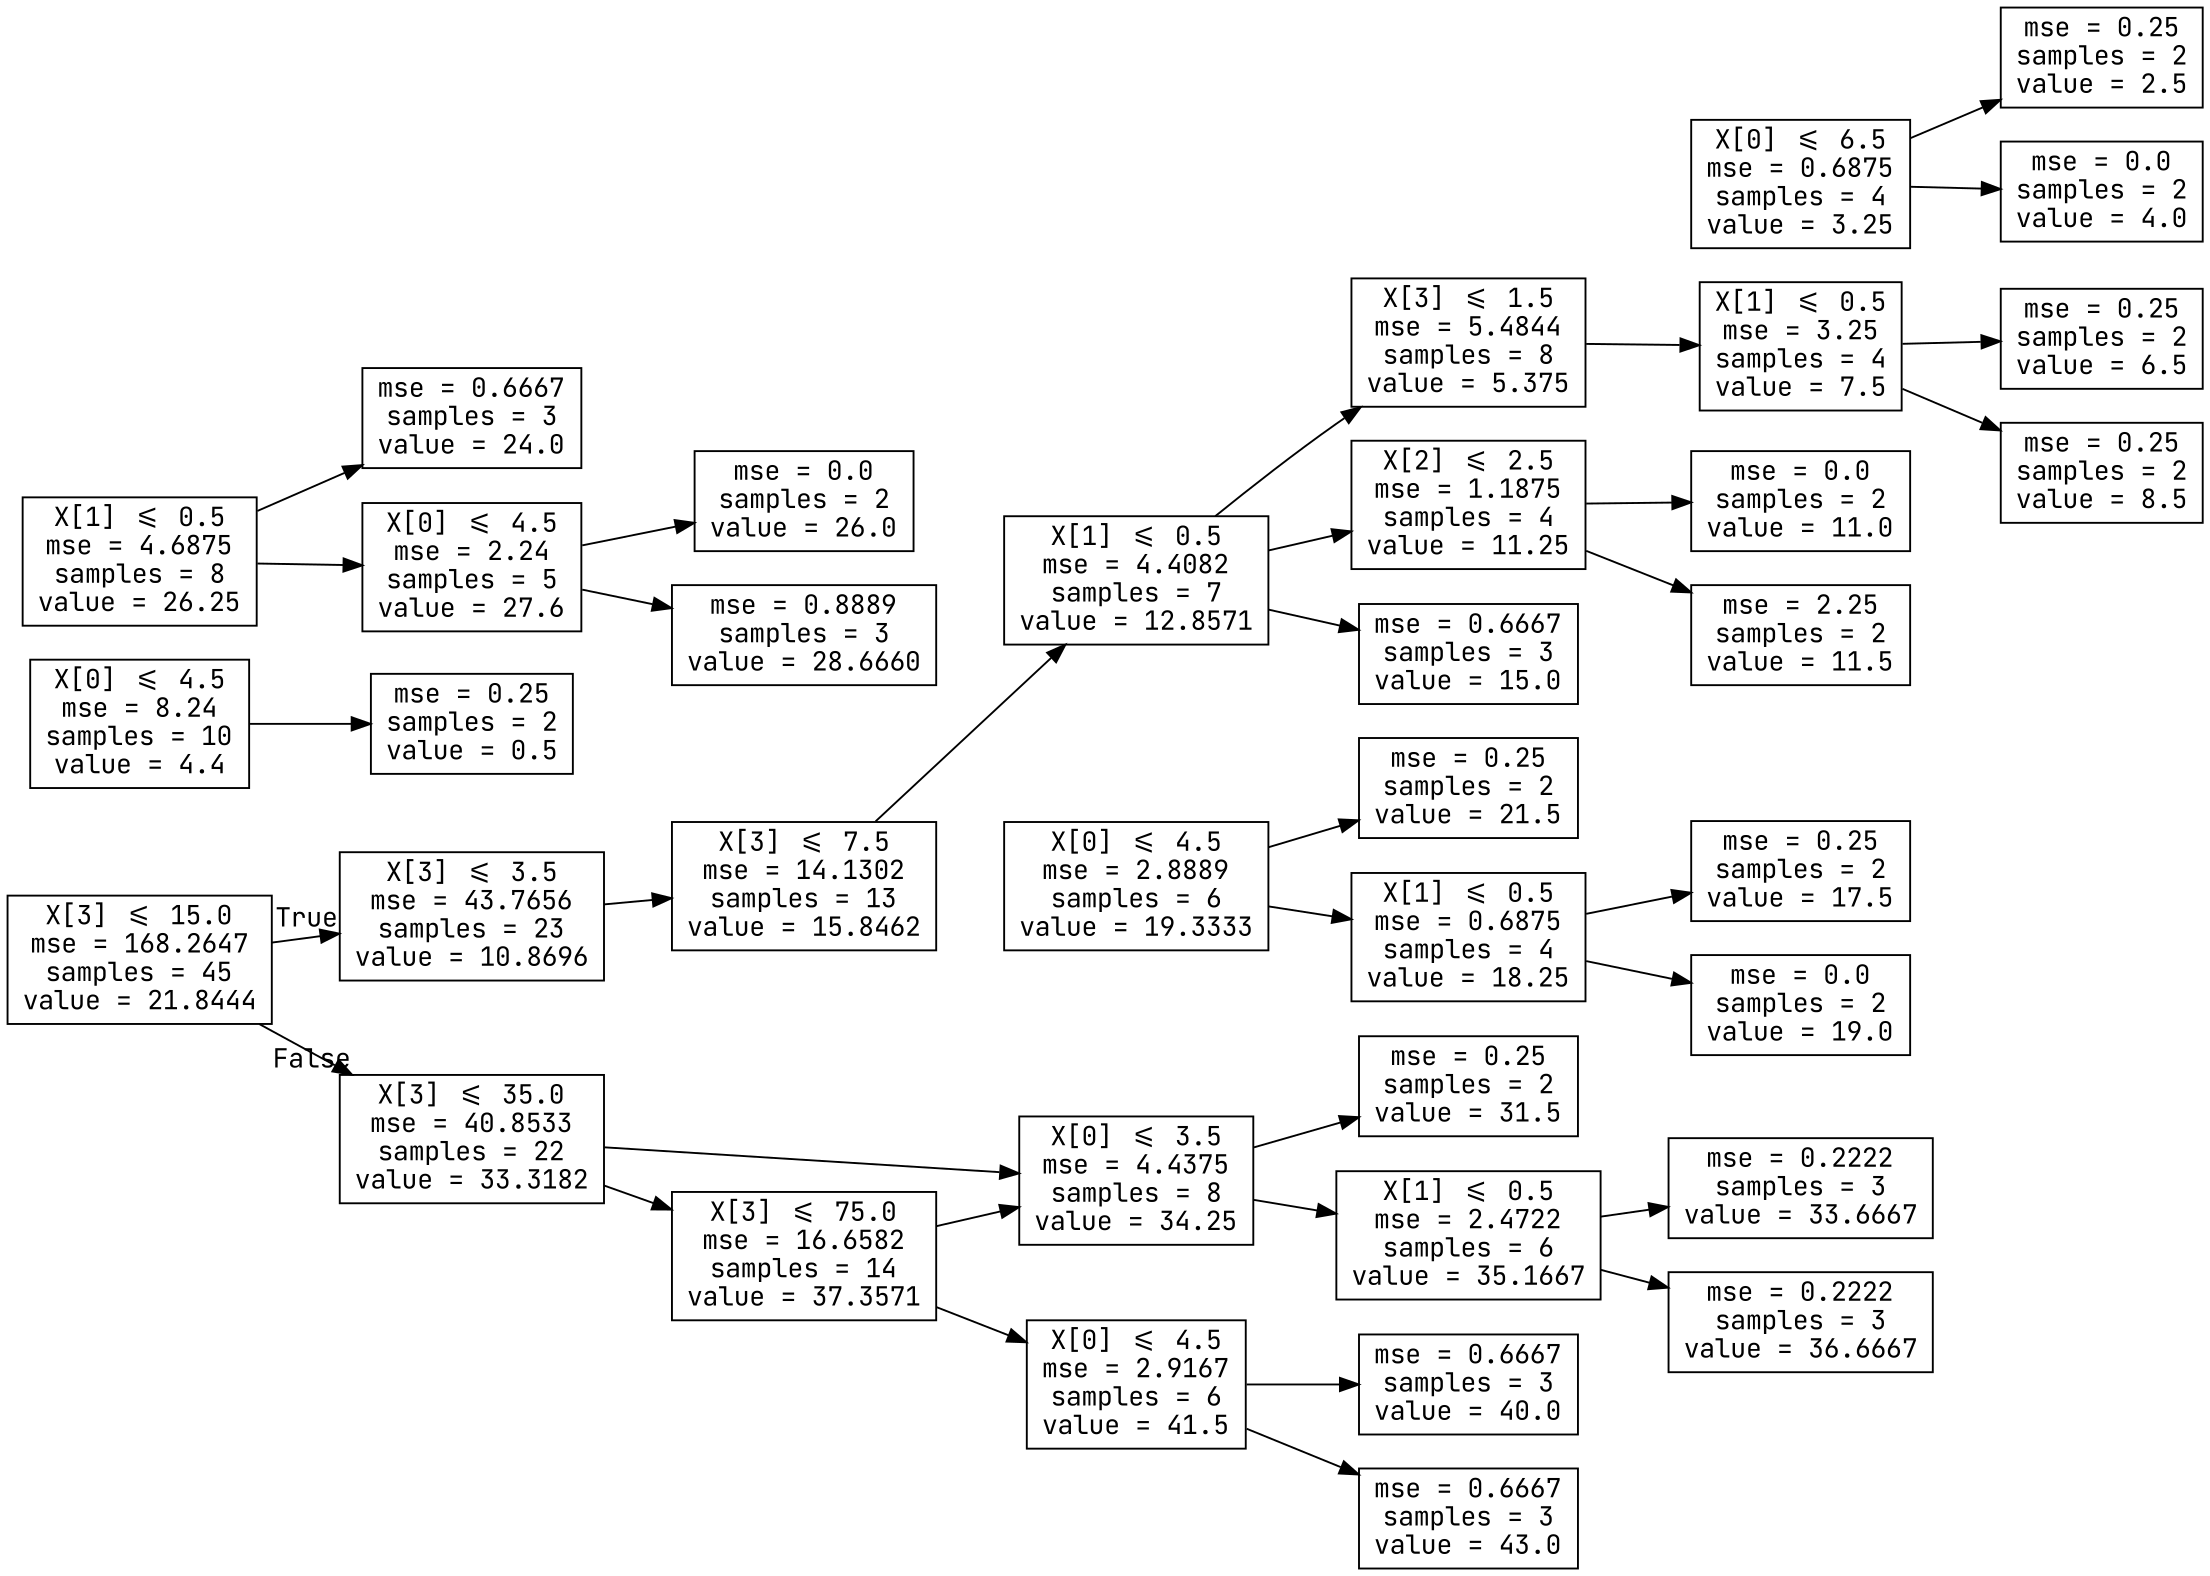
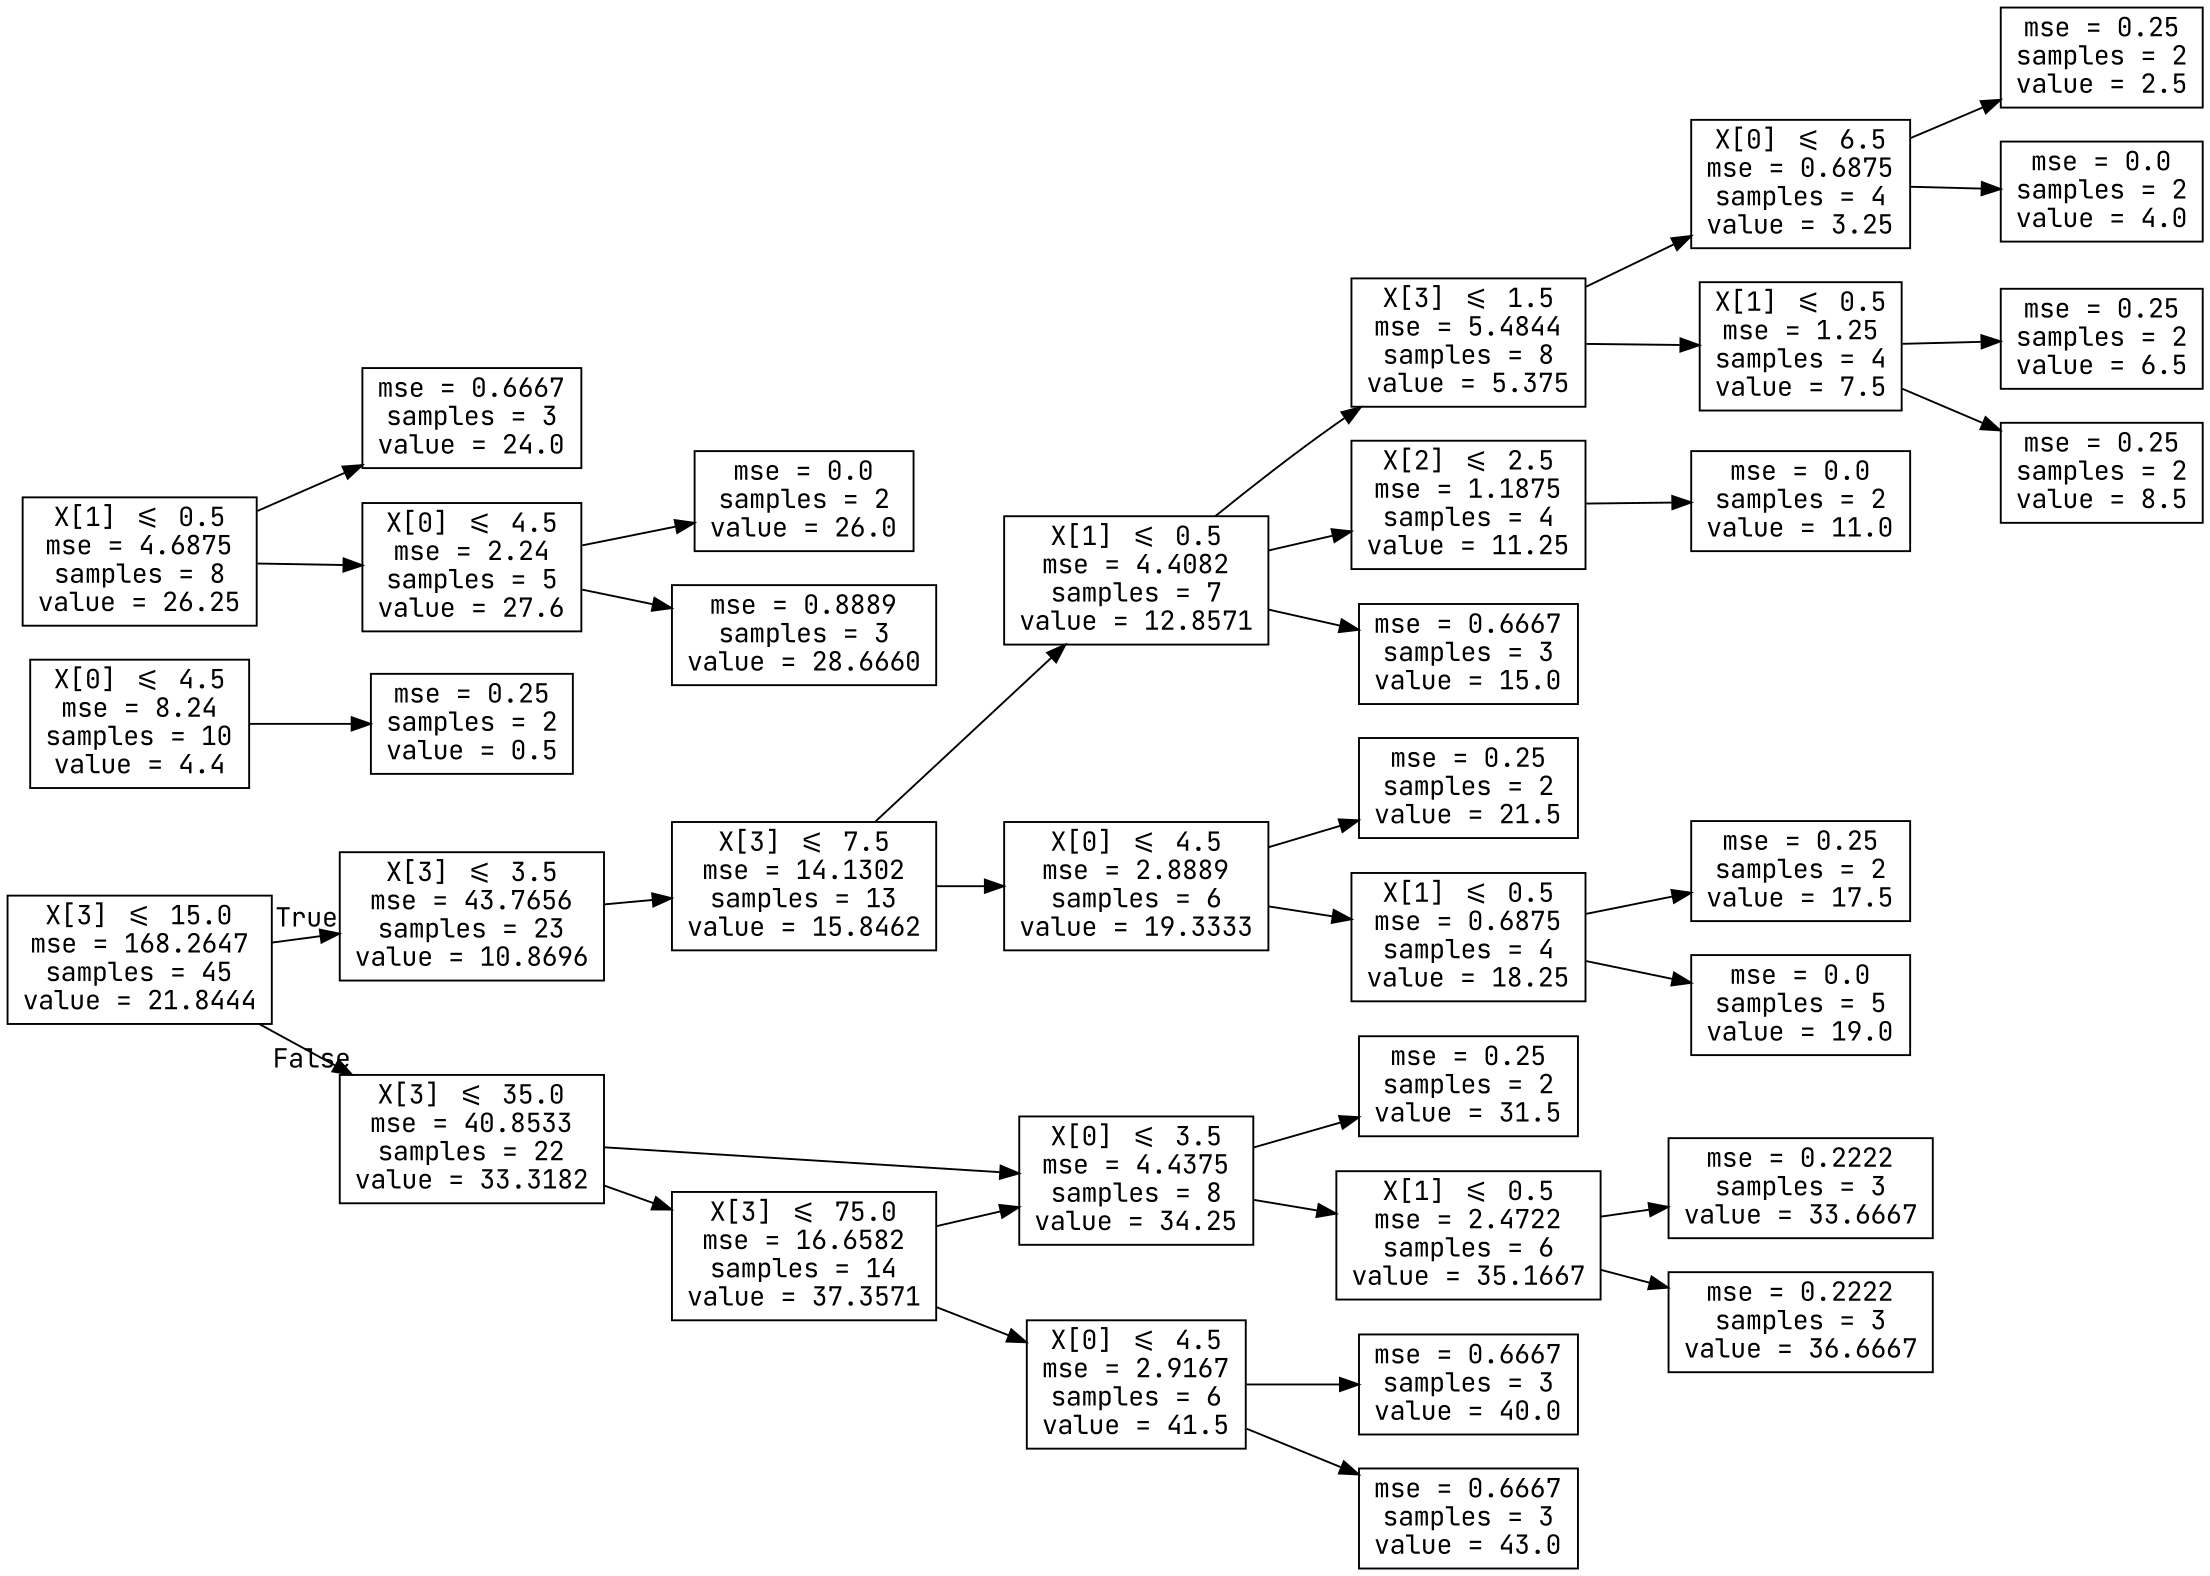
edge "X[3] <= 1.5 mse = 5.4844 samples = 8 value = 5.375" -> "X[0] <= 6.5 mse = 0.6875 samples = 4 value = 3.25": added
node "X[1] <= 0.5 mse = 3.25 samples = 4 value = 7.5": label "X[1] <= 0.5 mse = 3.25 samples = 4 value = 7.5" -> "X[1] <= 0.5 mse = 1.25 samples = 4 value = 7.5"
node "mse = 2.25 samples = 2 value = 11.5": removed
edge "X[3] <= 7.5 mse = 14.1302 samples = 13 value = 15.8462" -> "X[0] <= 4.5 mse = 2.8889 samples = 6 value = 19.3333": added
node "mse = 0.0 samples = 2 value = 19.0": label "mse = 0.0 samples = 2 value = 19.0" -> "mse = 0.0 samples = 5 value = 19.0"
